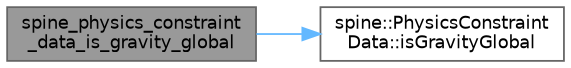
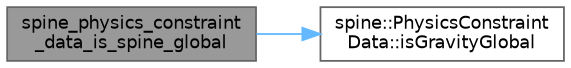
node "spine_physics_constraint _data_is_gravity_global": label "spine_physics_constraint _data_is_gravity_global" -> "spine_physics_constraint _data_is_spine_global"
